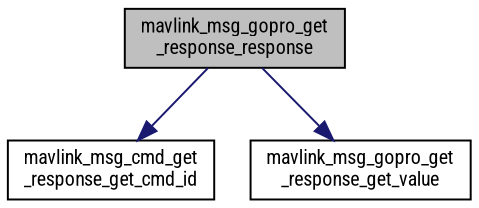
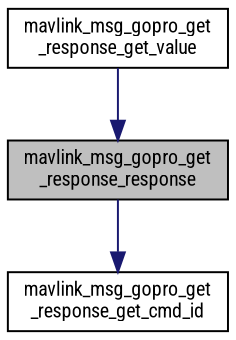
edge "mavlink_msg_gopro_get _response_response" -> "mavlink_msg_gopro_get _response_get_value": reversed
node "mavlink_msg_cmd_get _response_get_cmd_id": label "mavlink_msg_cmd_get _response_get_cmd_id" -> "mavlink_msg_gopro_get _response_get_cmd_id"
